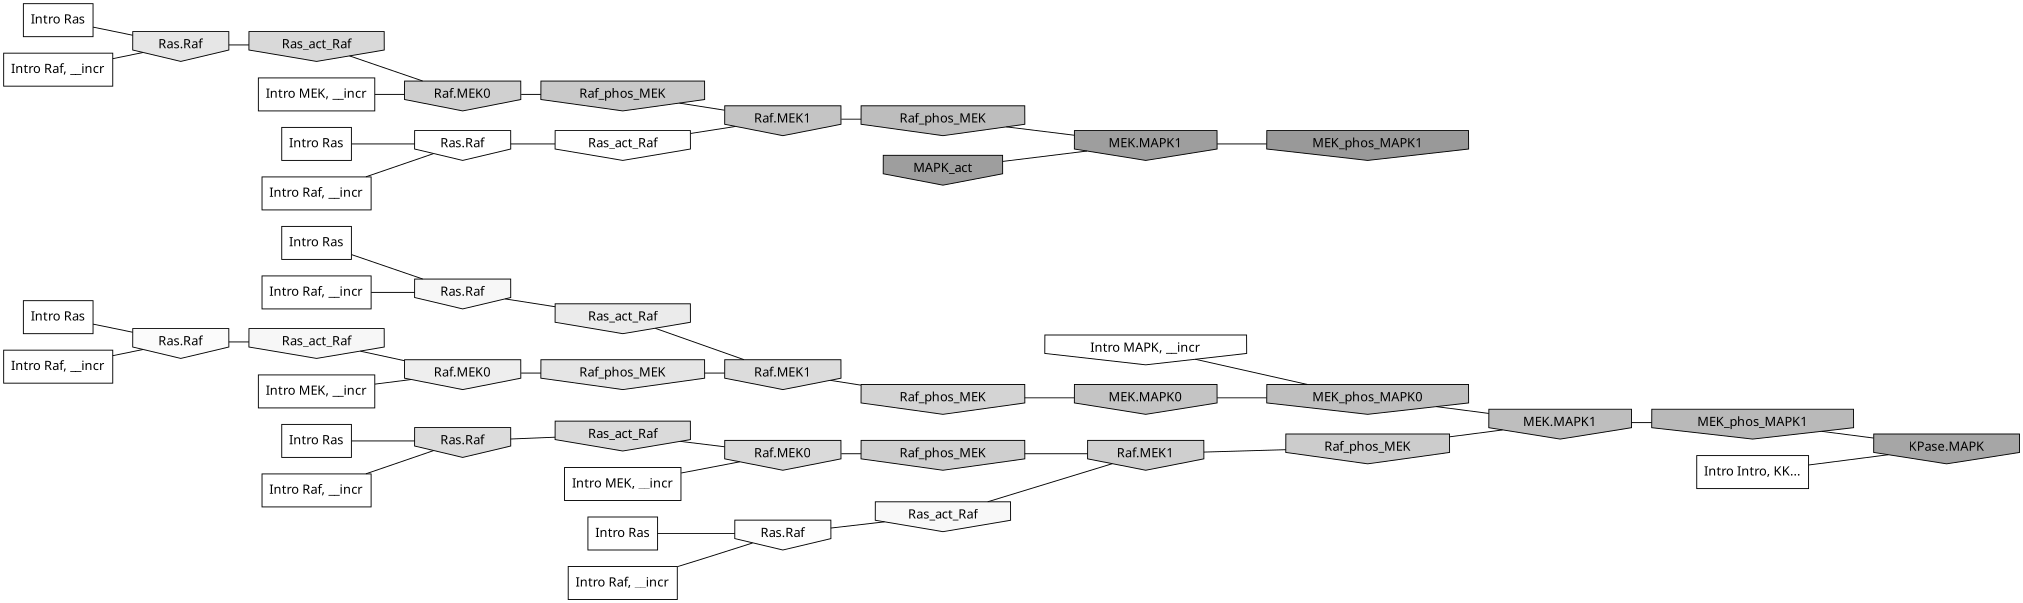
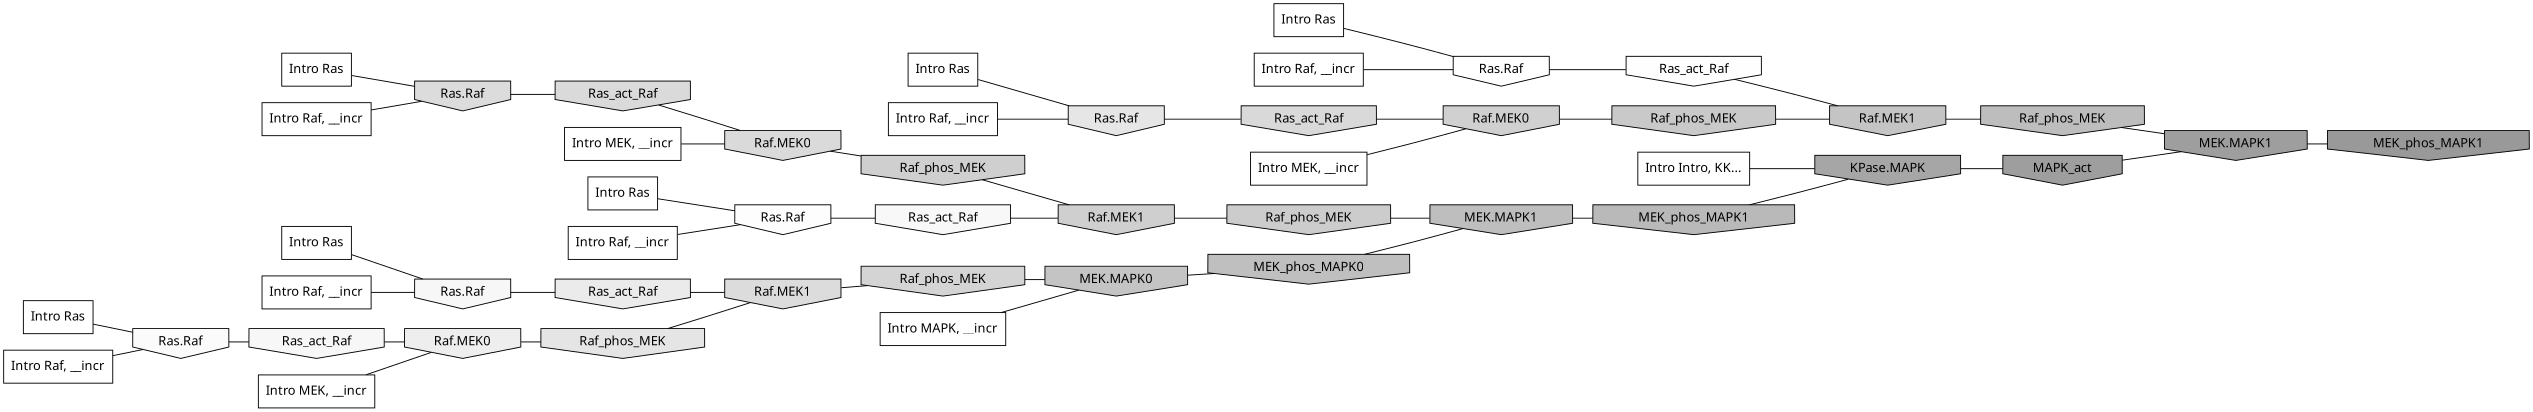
edge "KPase.MAPK" -- "MAPK_act": added
node "Intro MAPK, __incr": shape invhouse -> box
edge "Intro MAPK, __incr" -- "MEK_phos_MAPK0": now "Intro MAPK, __incr" -- "MEK.MAPK0"
